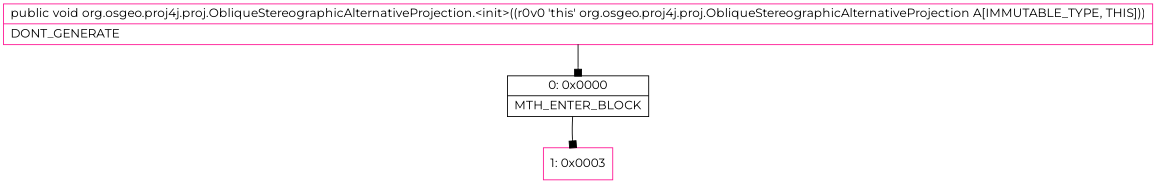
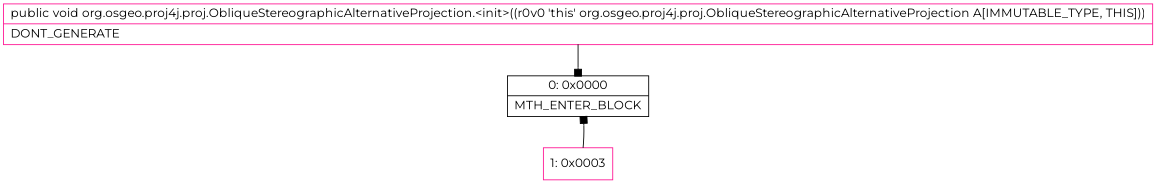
edge "0: 0x0000" -> "1: 0x0003": reversed
